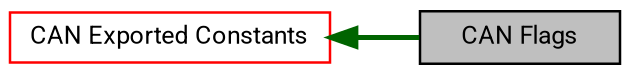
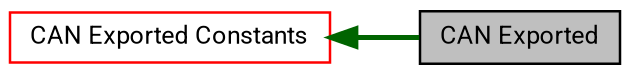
node "CAN Flags": label "CAN Flags" -> "CAN Exported"
